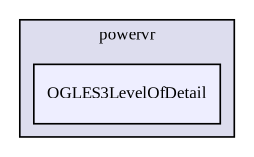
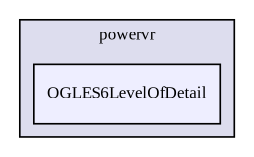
node "OGLES3LevelOfDetail": label "OGLES3LevelOfDetail" -> "OGLES6LevelOfDetail"
